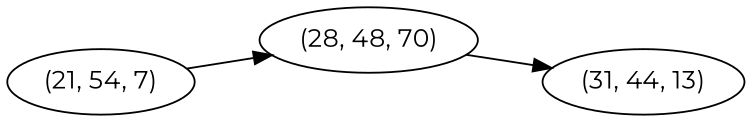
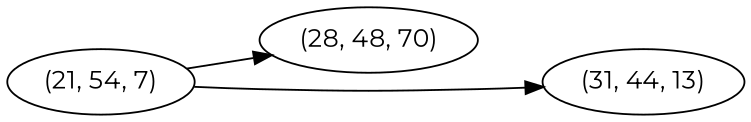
edge "(28, 48, 70)" -> "(31, 44, 13)": now "(21, 54, 7)" -> "(31, 44, 13)"
